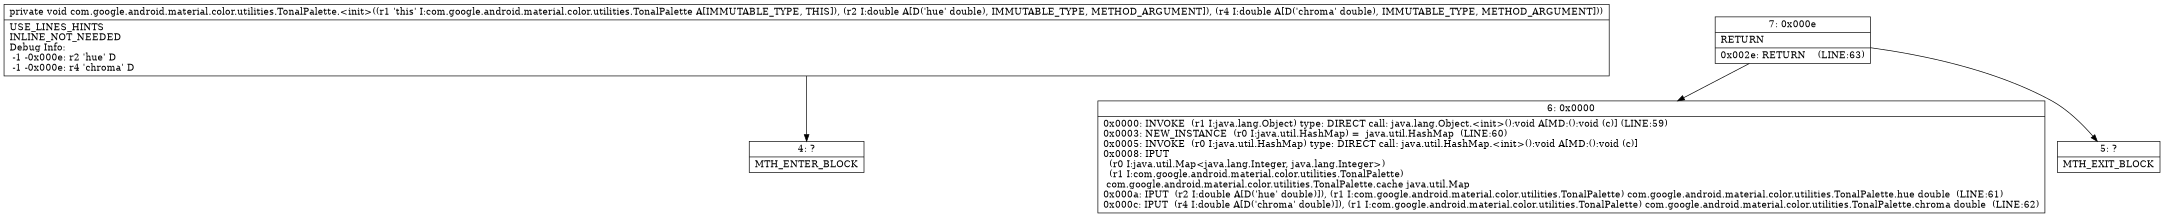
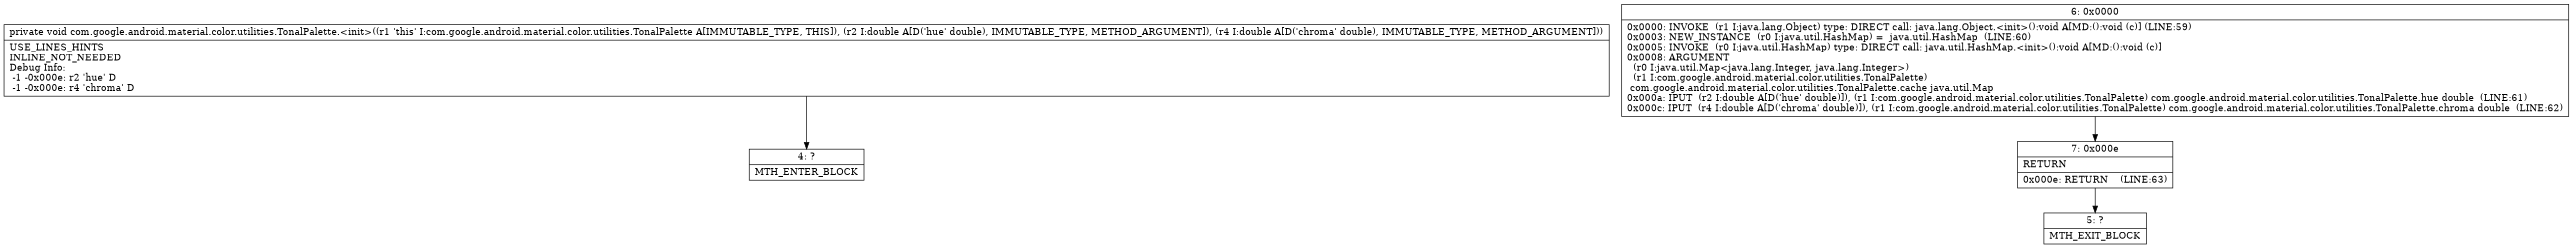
node "7: 0x000e": text "0x002e: RETURN    (LINE:63)" -> "0x000e: RETURN    (LINE:63)"
edge "7: 0x000e" -> "6: 0x0000": reversed
node "6: 0x0000": text "0x0008: IPUT" -> "0x0008: ARGUMENT"
